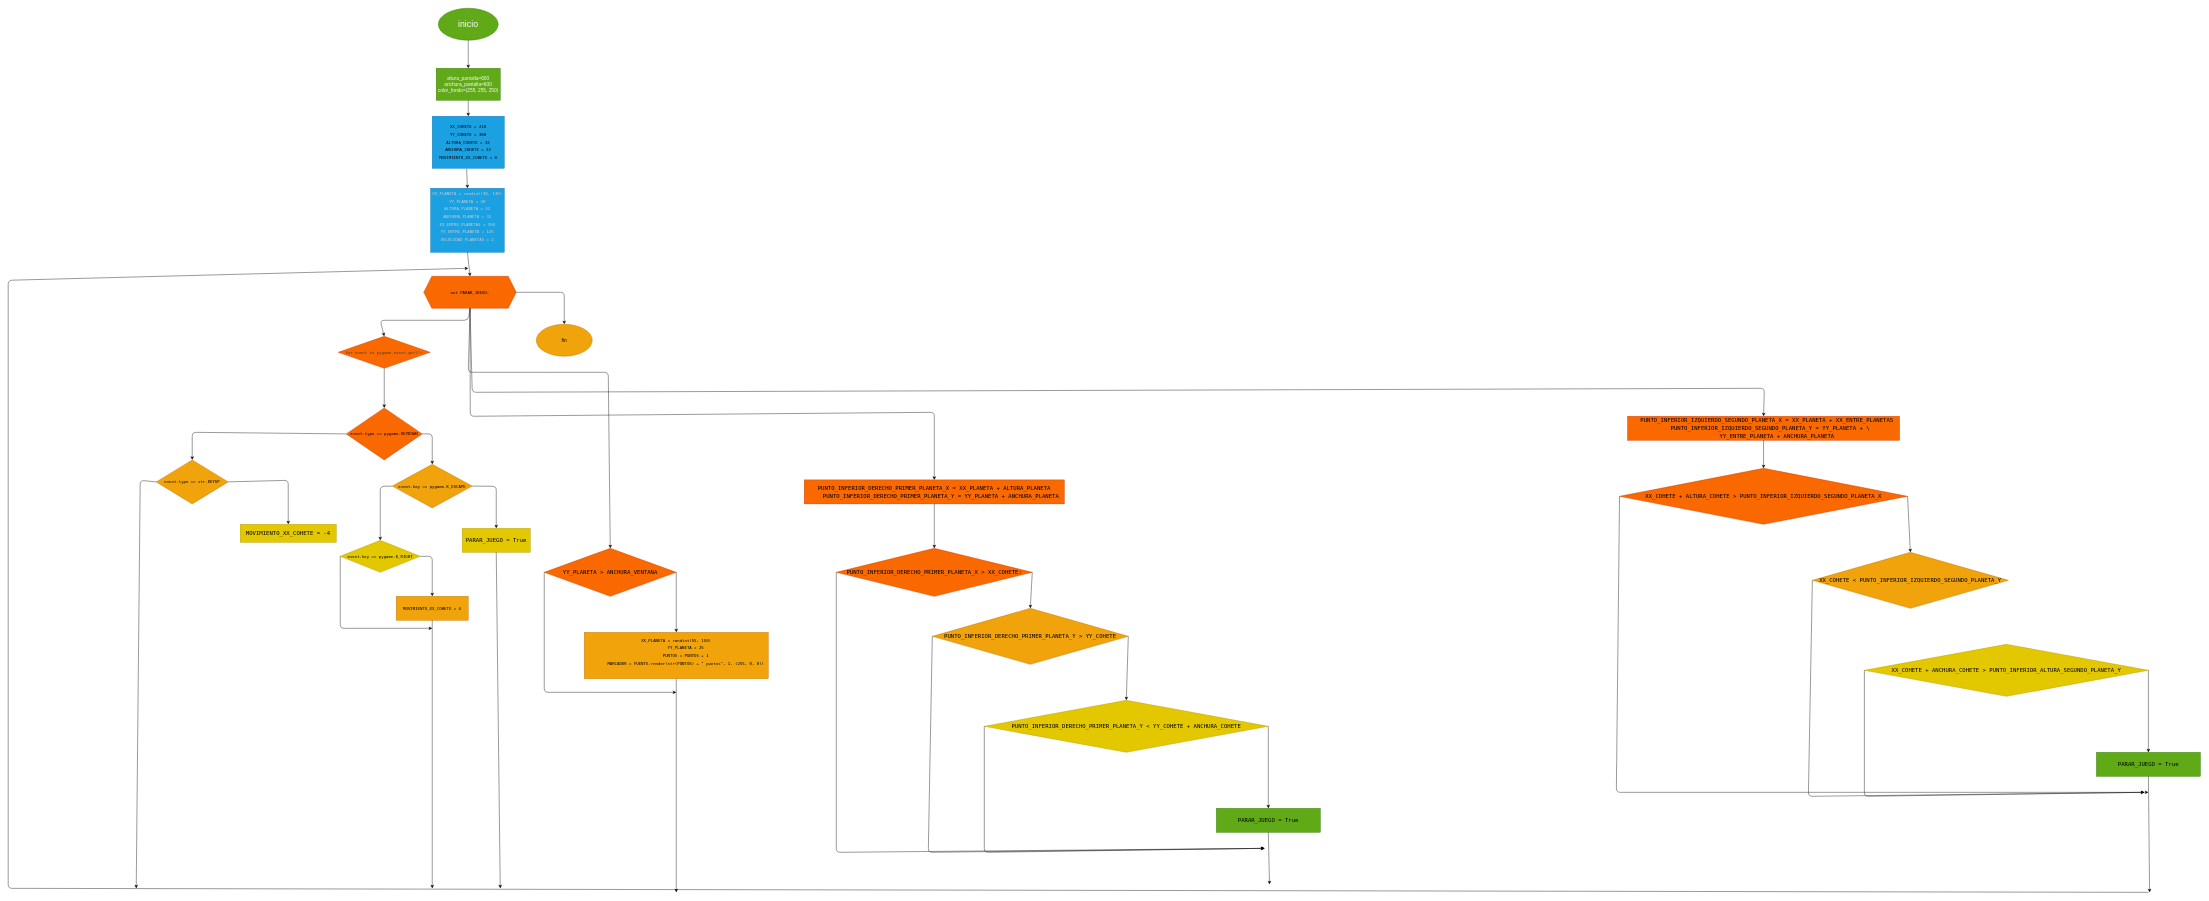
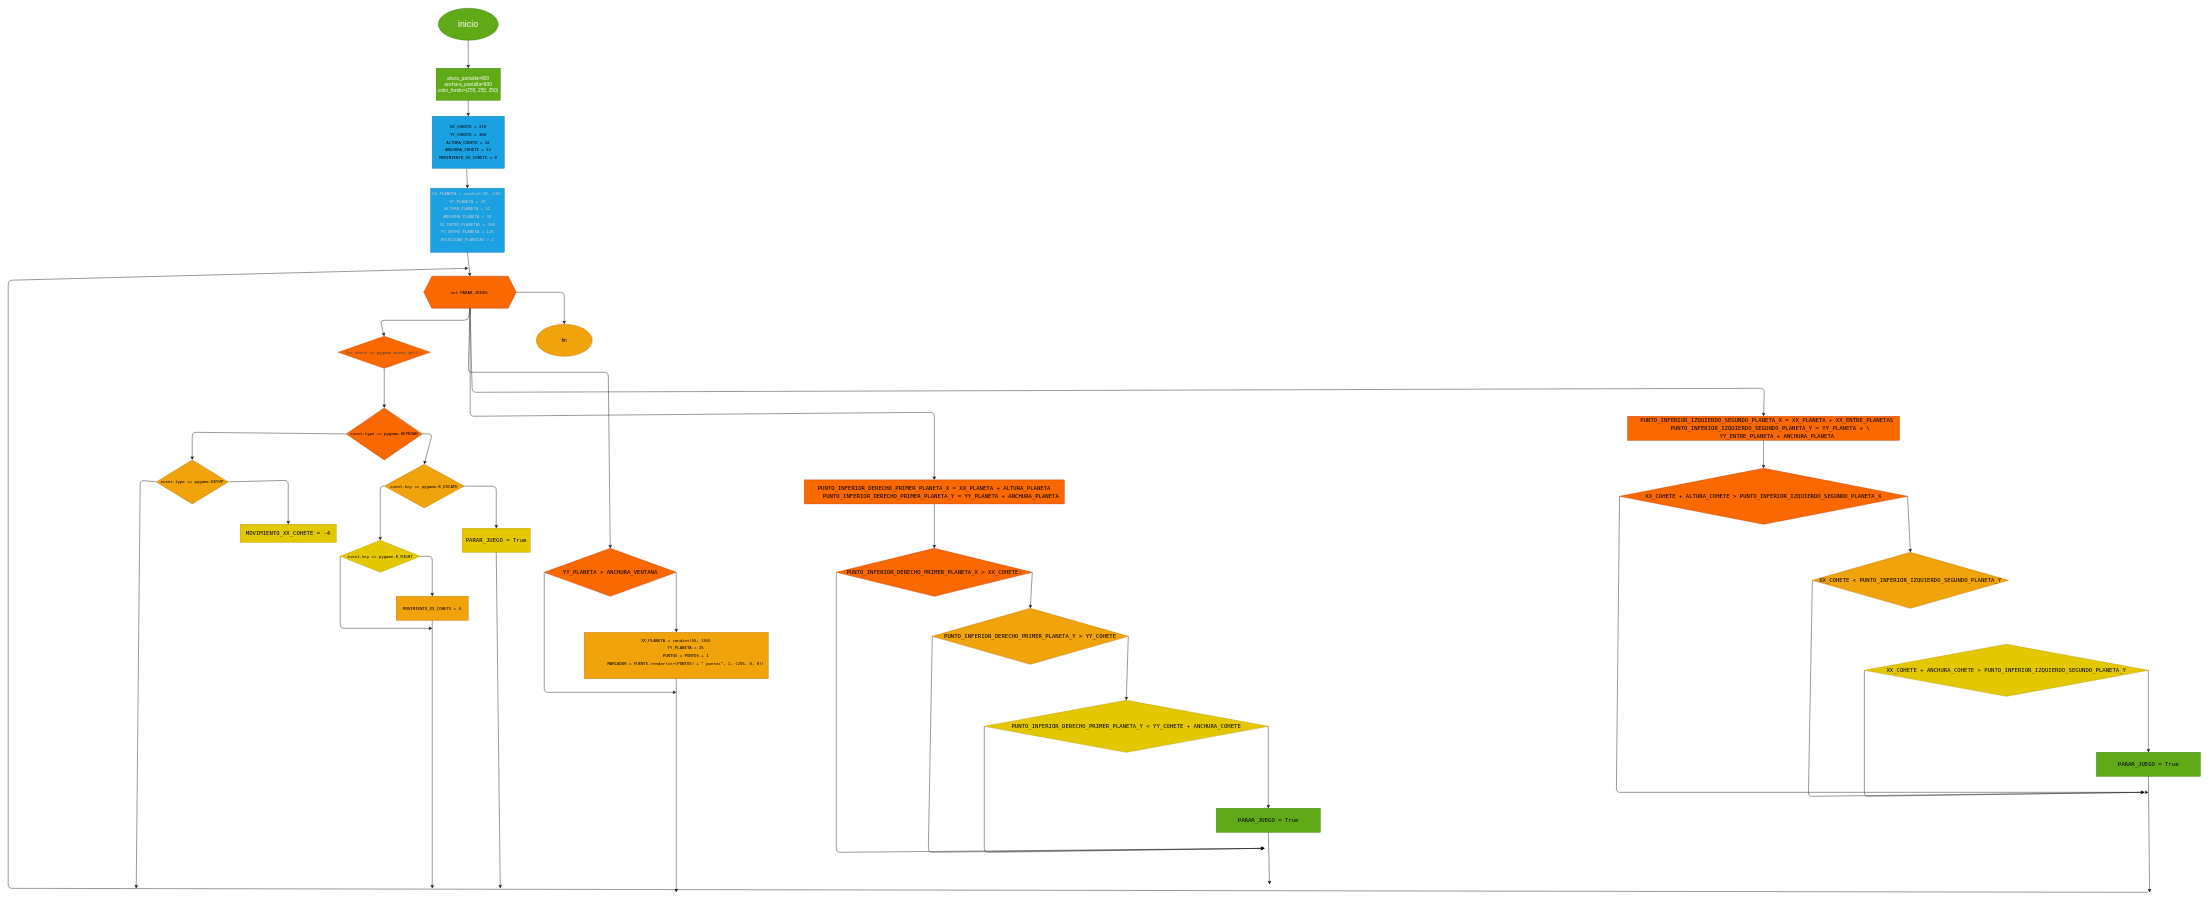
node "event.type == str.KEYUP": label "event.type == str.KEYUP" -> "event.type == pygame.KEYUP"
node "event.key == pygame.K_ESCAPE": moved (432, 486) -> (424, 486)
node "XX_COHETE + ANCHURA_COHETE > PUNTO_INFERIOR_ALTURA_SEGUNDO_PLANETA_Y": label "XX_COHETE + ANCHURA_COHETE > PUNTO_INFERIOR_ALTURA_SEGUNDO_PLANETA_Y" -> "XX_COHETE + ANCHURA_COHETE > PUNTO_INFERIOR_IZQUIERDO_SEGUNDO_PLANETA_Y"
